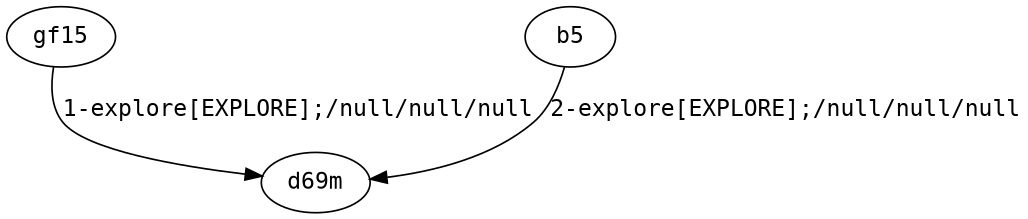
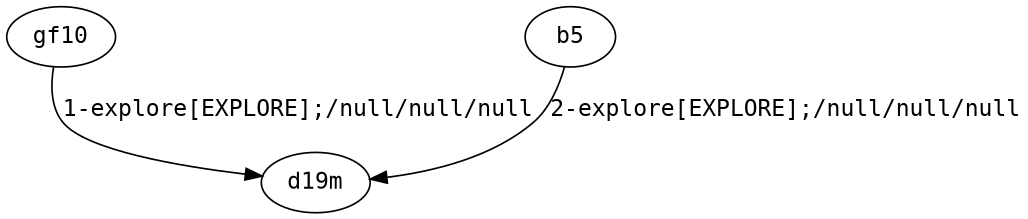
node "gf15": label "gf15" -> "gf10"
node "d69m": label "d69m" -> "d19m"
